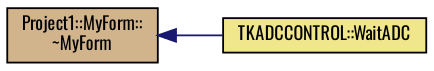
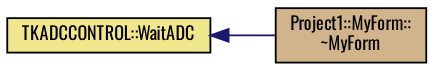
edge "TKADCCONTROL::WaitADC" -> "Project1::MyForm:: ~MyForm": reversed
